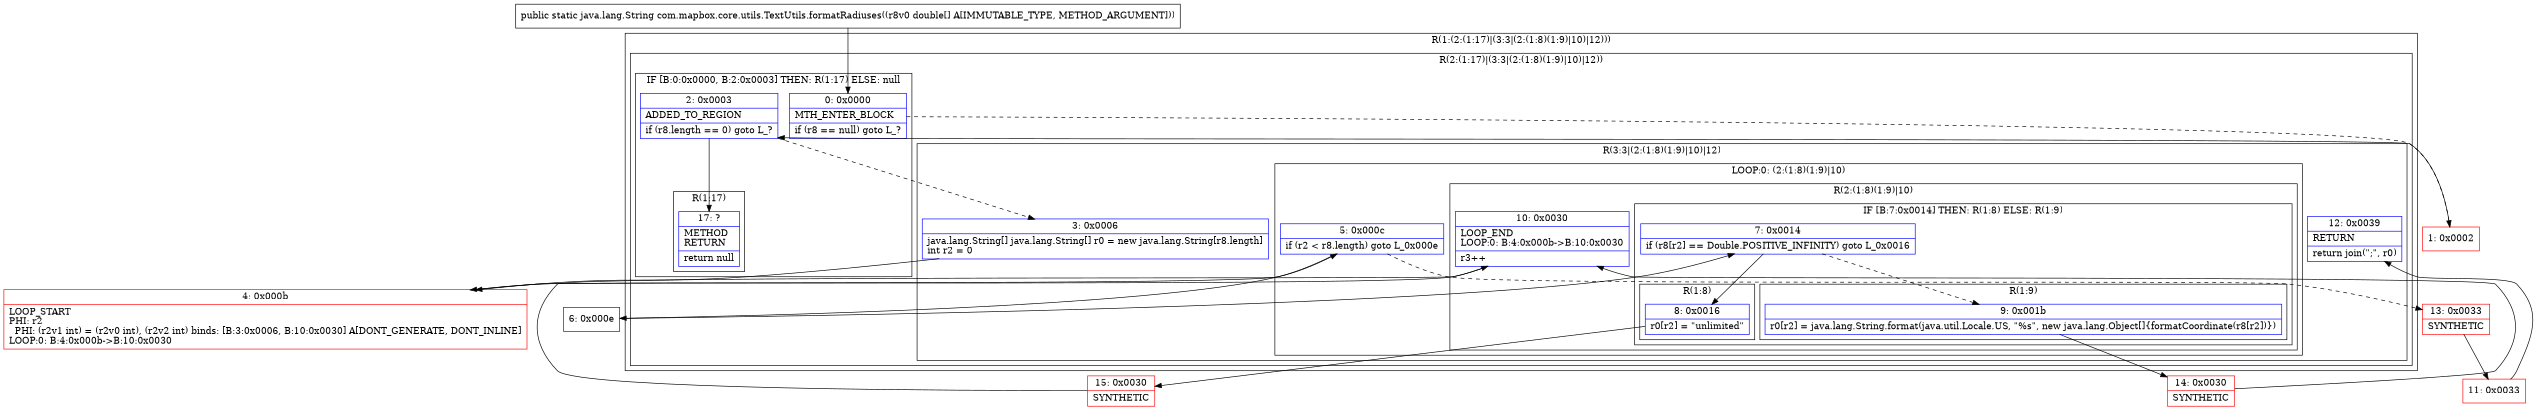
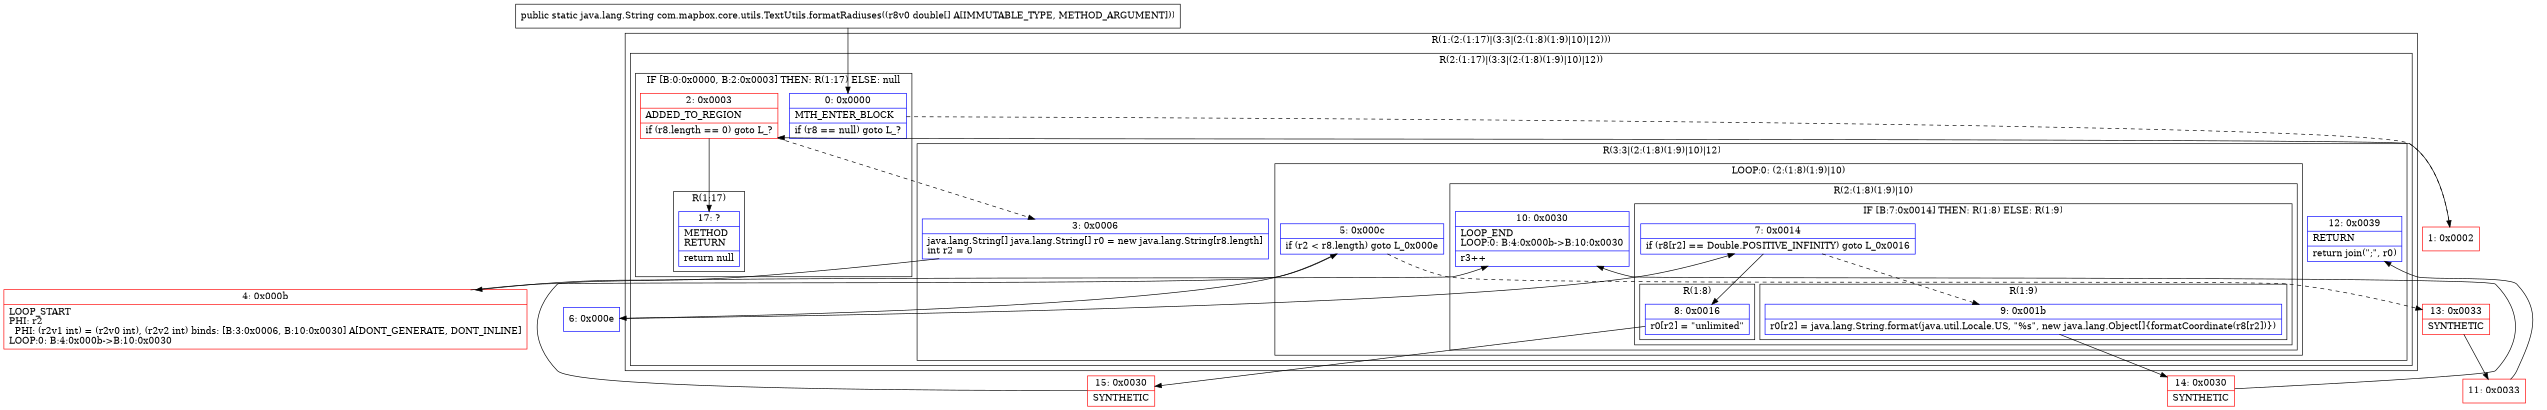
node "2: 0x0003": color blue -> red
edge "10: 0x0030" -> "4: 0x000b": removed
